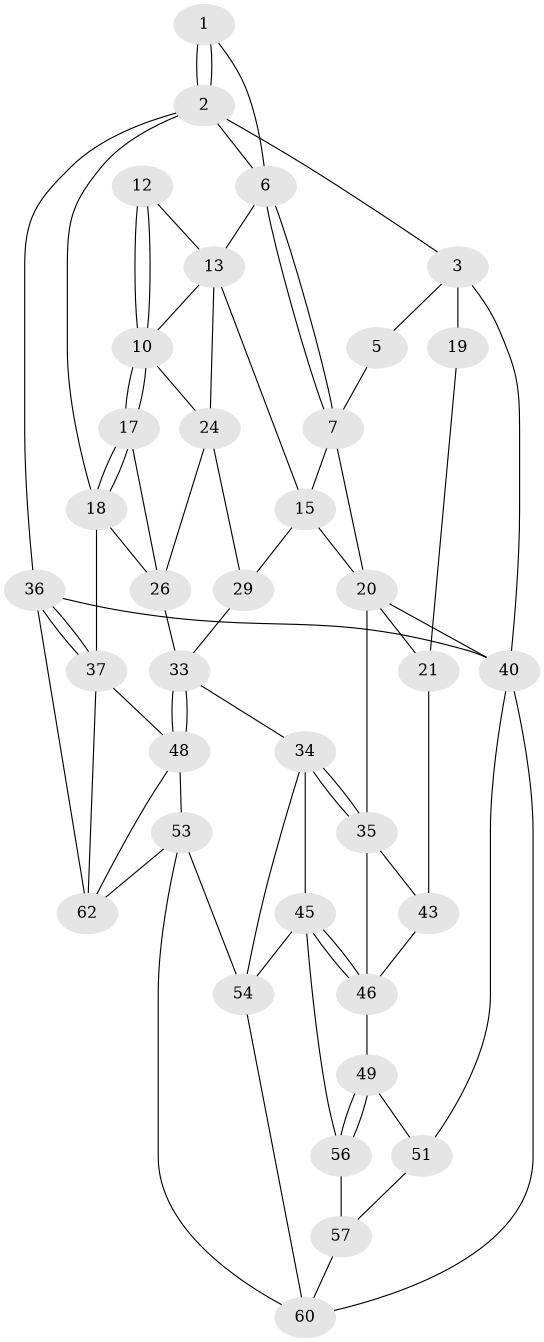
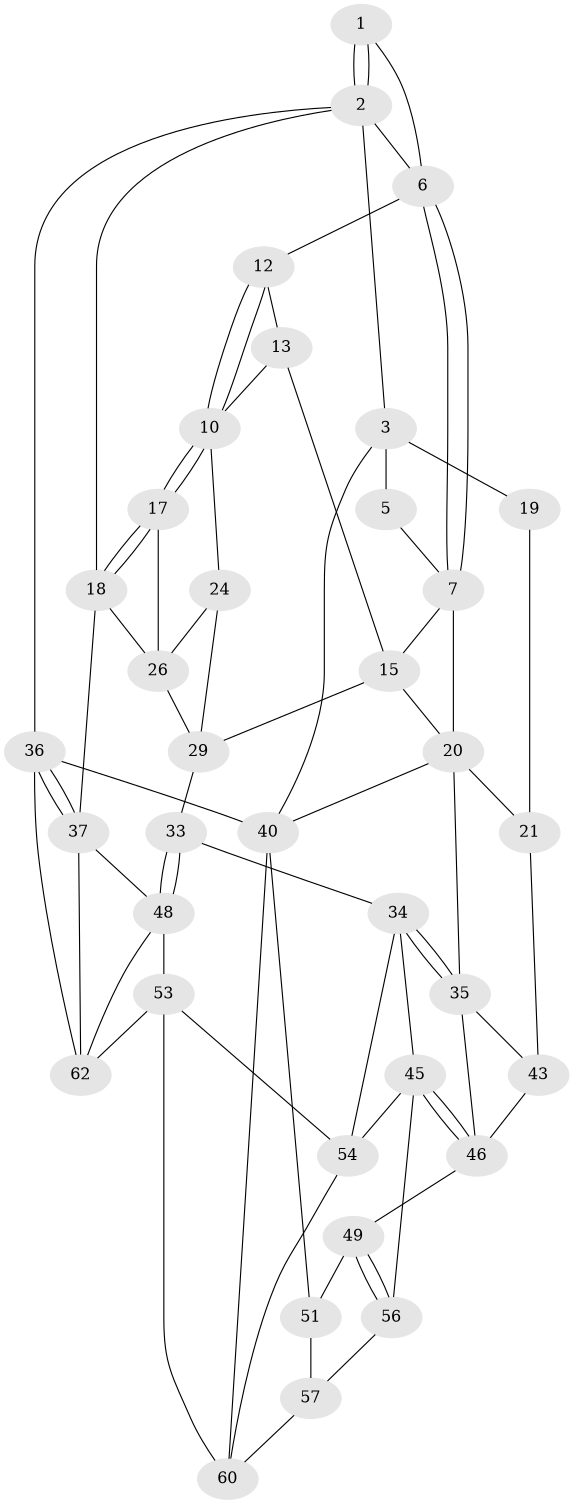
edge "6" -- "13": now "6" -- "12"
edge "13" -- "24": removed
edge "26" -- "33": now "26" -- "29"
